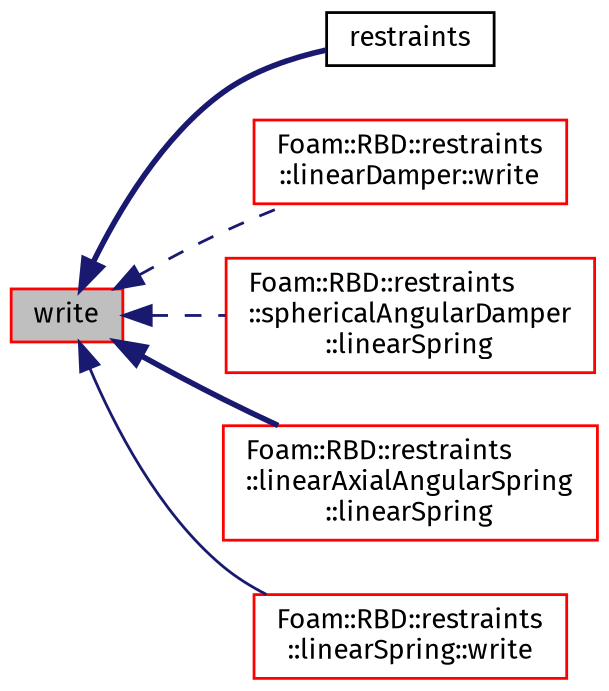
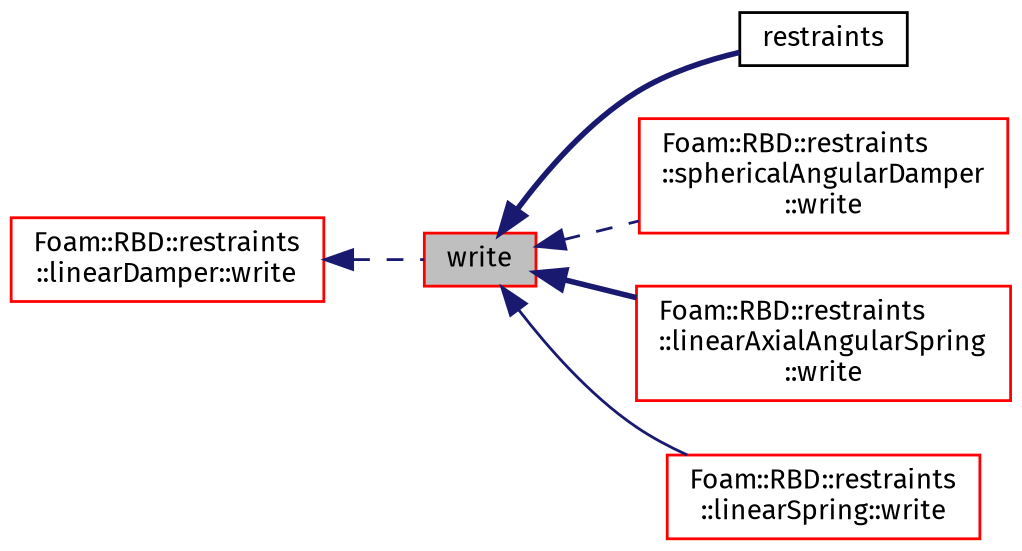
edge "Foam::RBD::restraints ::linearDamper::write" -> "write": reversed
node "Foam::RBD::restraints ::sphericalAngularDamper ::linearSpring": label "Foam::RBD::restraints ::sphericalAngularDamper ::linearSpring" -> "Foam::RBD::restraints ::sphericalAngularDamper ::write"
node "Foam::RBD::restraints ::linearAxialAngularSpring ::linearSpring": label "Foam::RBD::restraints ::linearAxialAngularSpring ::linearSpring" -> "Foam::RBD::restraints ::linearAxialAngularSpring ::write"
